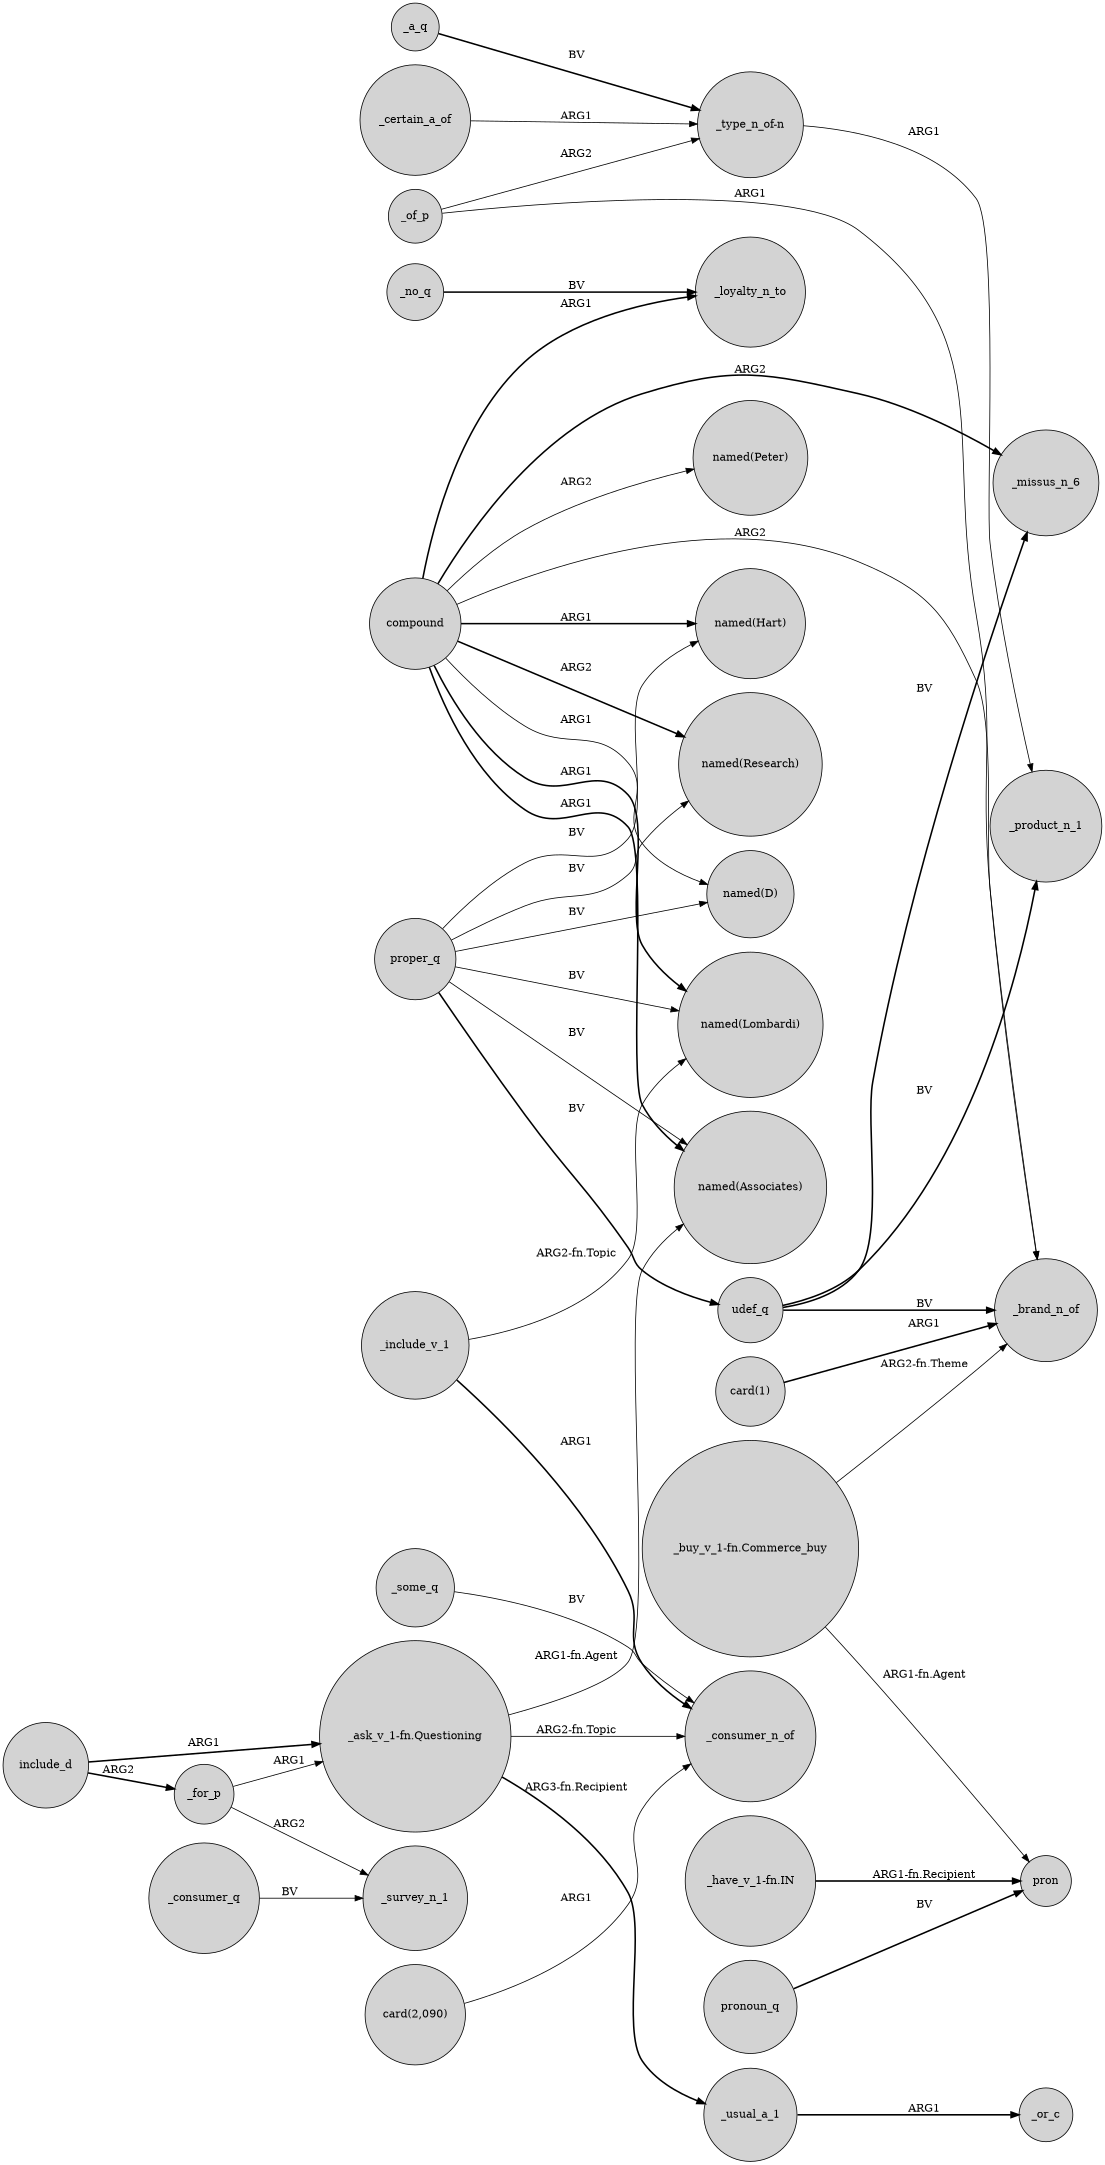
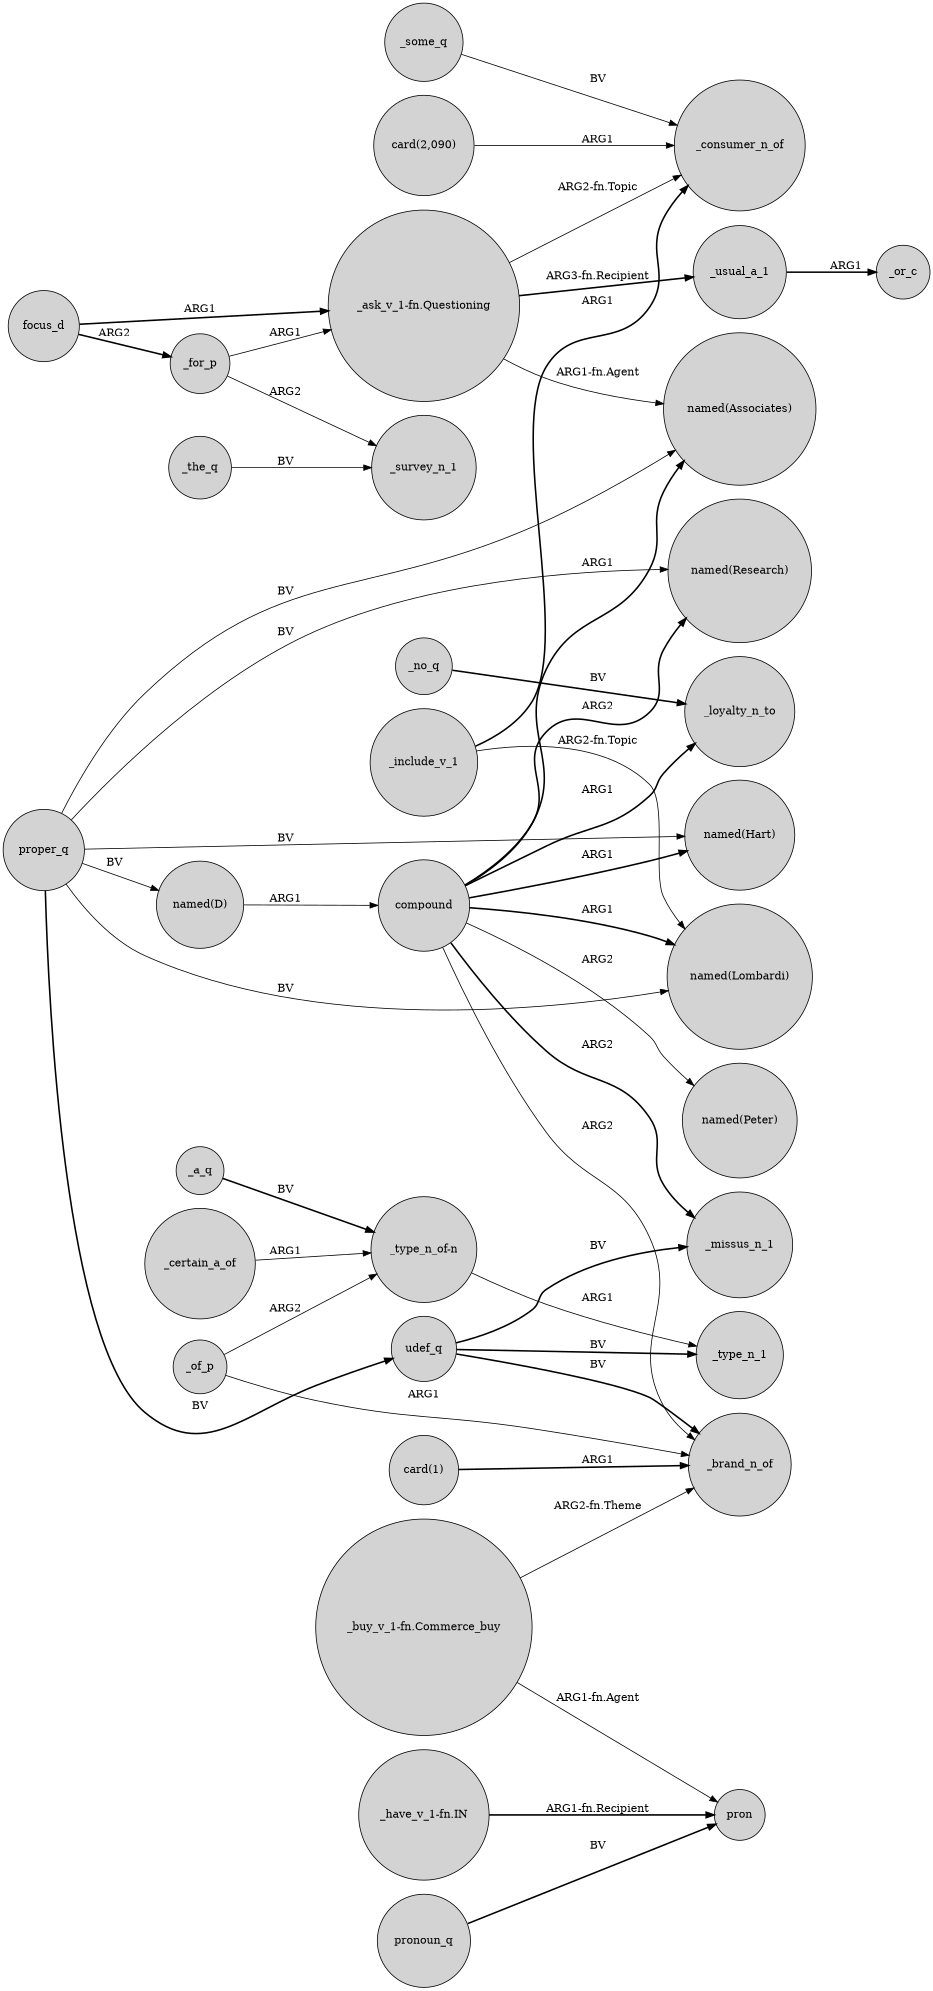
node "_missus_n_6": label "_missus_n_6" -> "_missus_n_1"
edge "compound" -> "named(D)": reversed
node "_product_n_1": label "_product_n_1" -> "_type_n_1"
node "include_d": label "include_d" -> "focus_d"
node "_consumer_q": label "_consumer_q" -> "_the_q"
